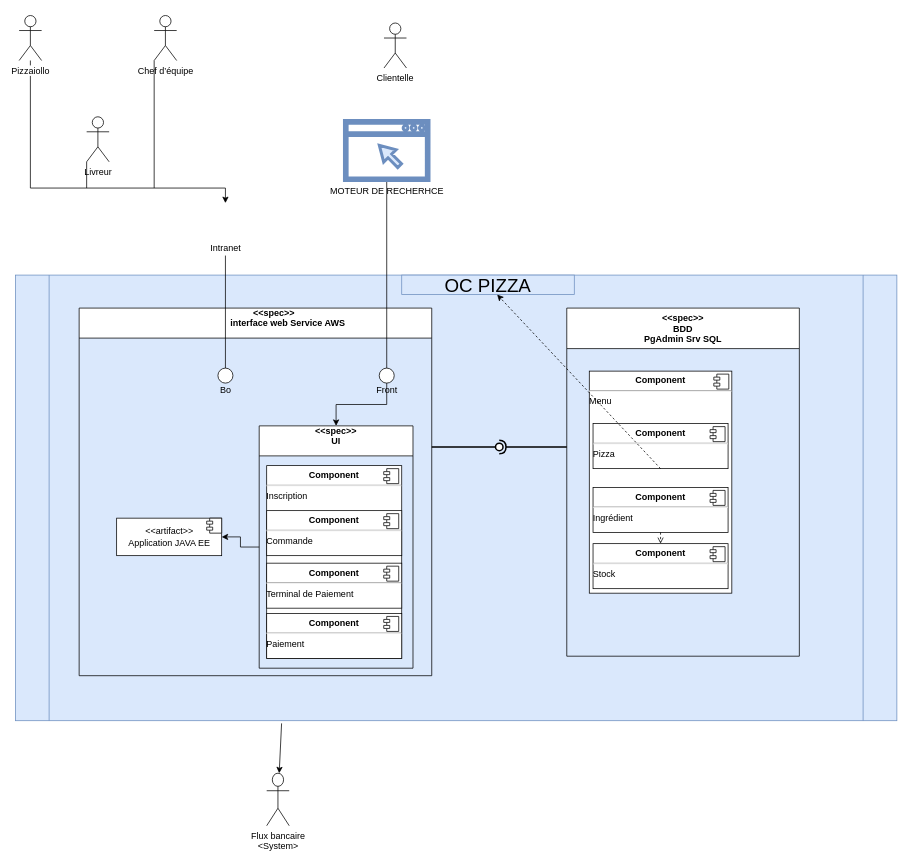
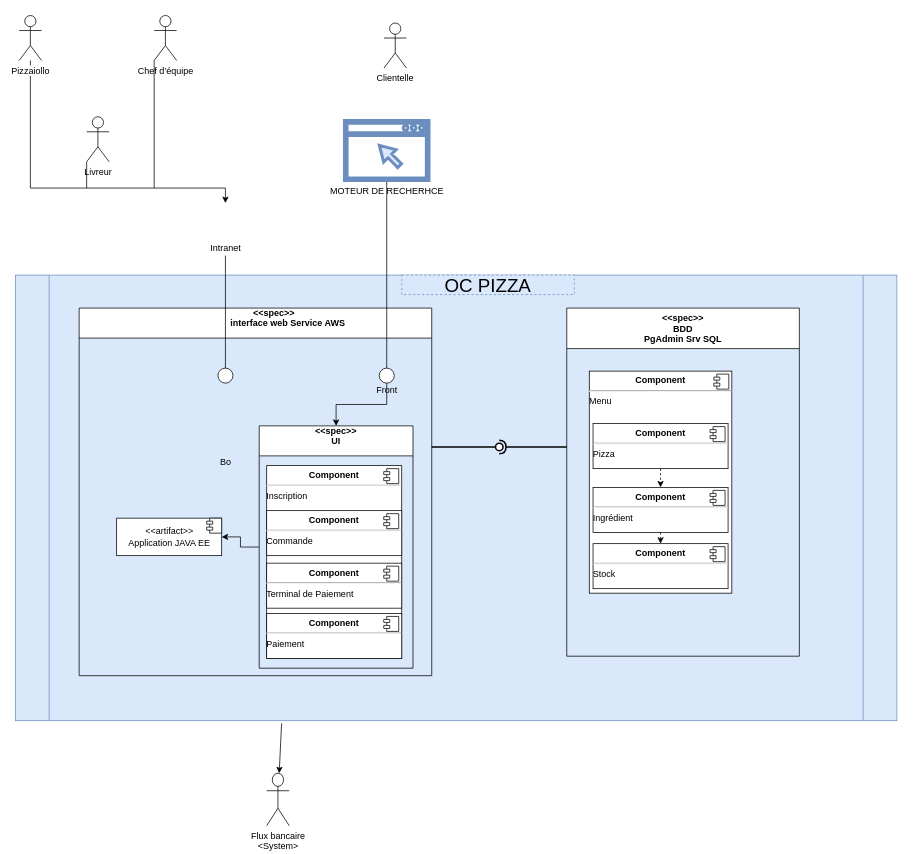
node "OC PIZZA": style solid -> dashed
node "Bo": moved (225, 390) -> (225, 462)
edge "Component Pizza" -> "OC PIZZA": now "Component Pizza" -> "Component Ingrédient"
edge "Component Ingrédient" -> "Component Stock": arrowhead open -> classic
